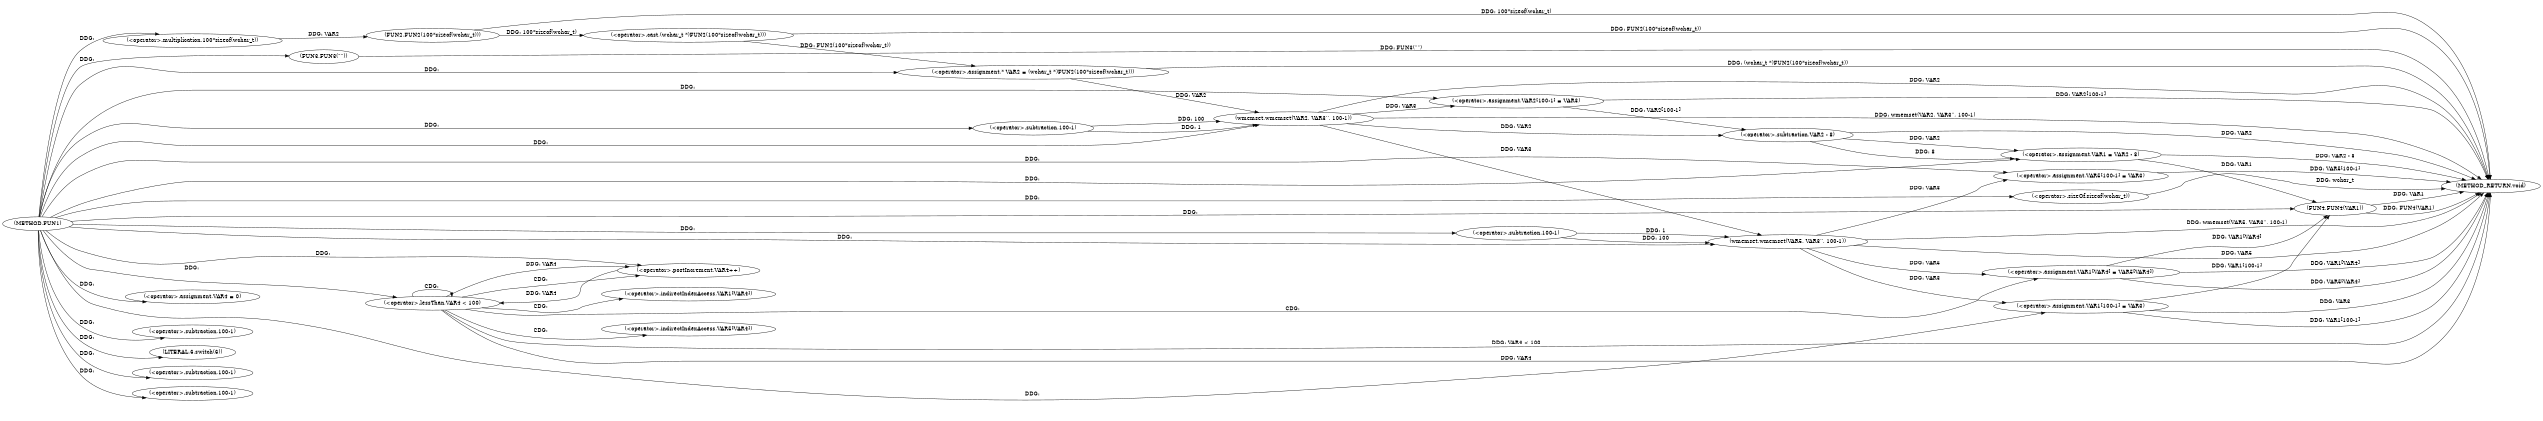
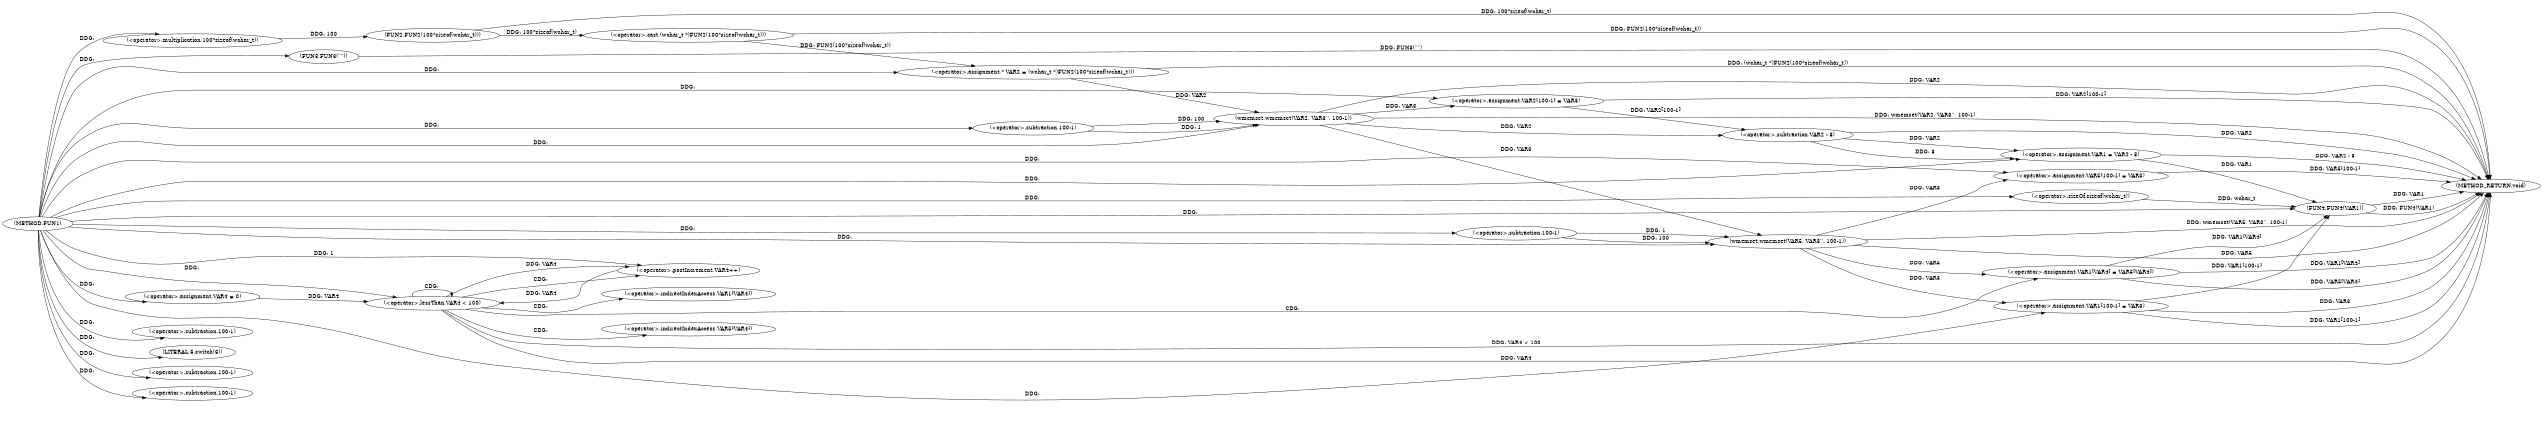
edge "(<operator>.multiplication,100*sizeof(wchar_t))" -> "(FUN2,FUN2(100*sizeof(wchar_t)))": label "DDG: VAR2" -> "DDG: 100"
edge "(<operator>.sizeOf,sizeof(wchar_t))" -> "(METHOD_RETURN,void)": now "(<operator>.sizeOf,sizeof(wchar_t))" -> "(FUN4,FUN4(VAR1))"
edge "(METHOD,FUN1)" -> "(<operator>.postIncrement,VAR4++)": label "DDG: " -> "DDG: 1"
edge "(<operator>.assignment,VAR4 = 0)" -> "(<operator>.lessThan,VAR4 < 100)": added, label "DDG: VAR4"
